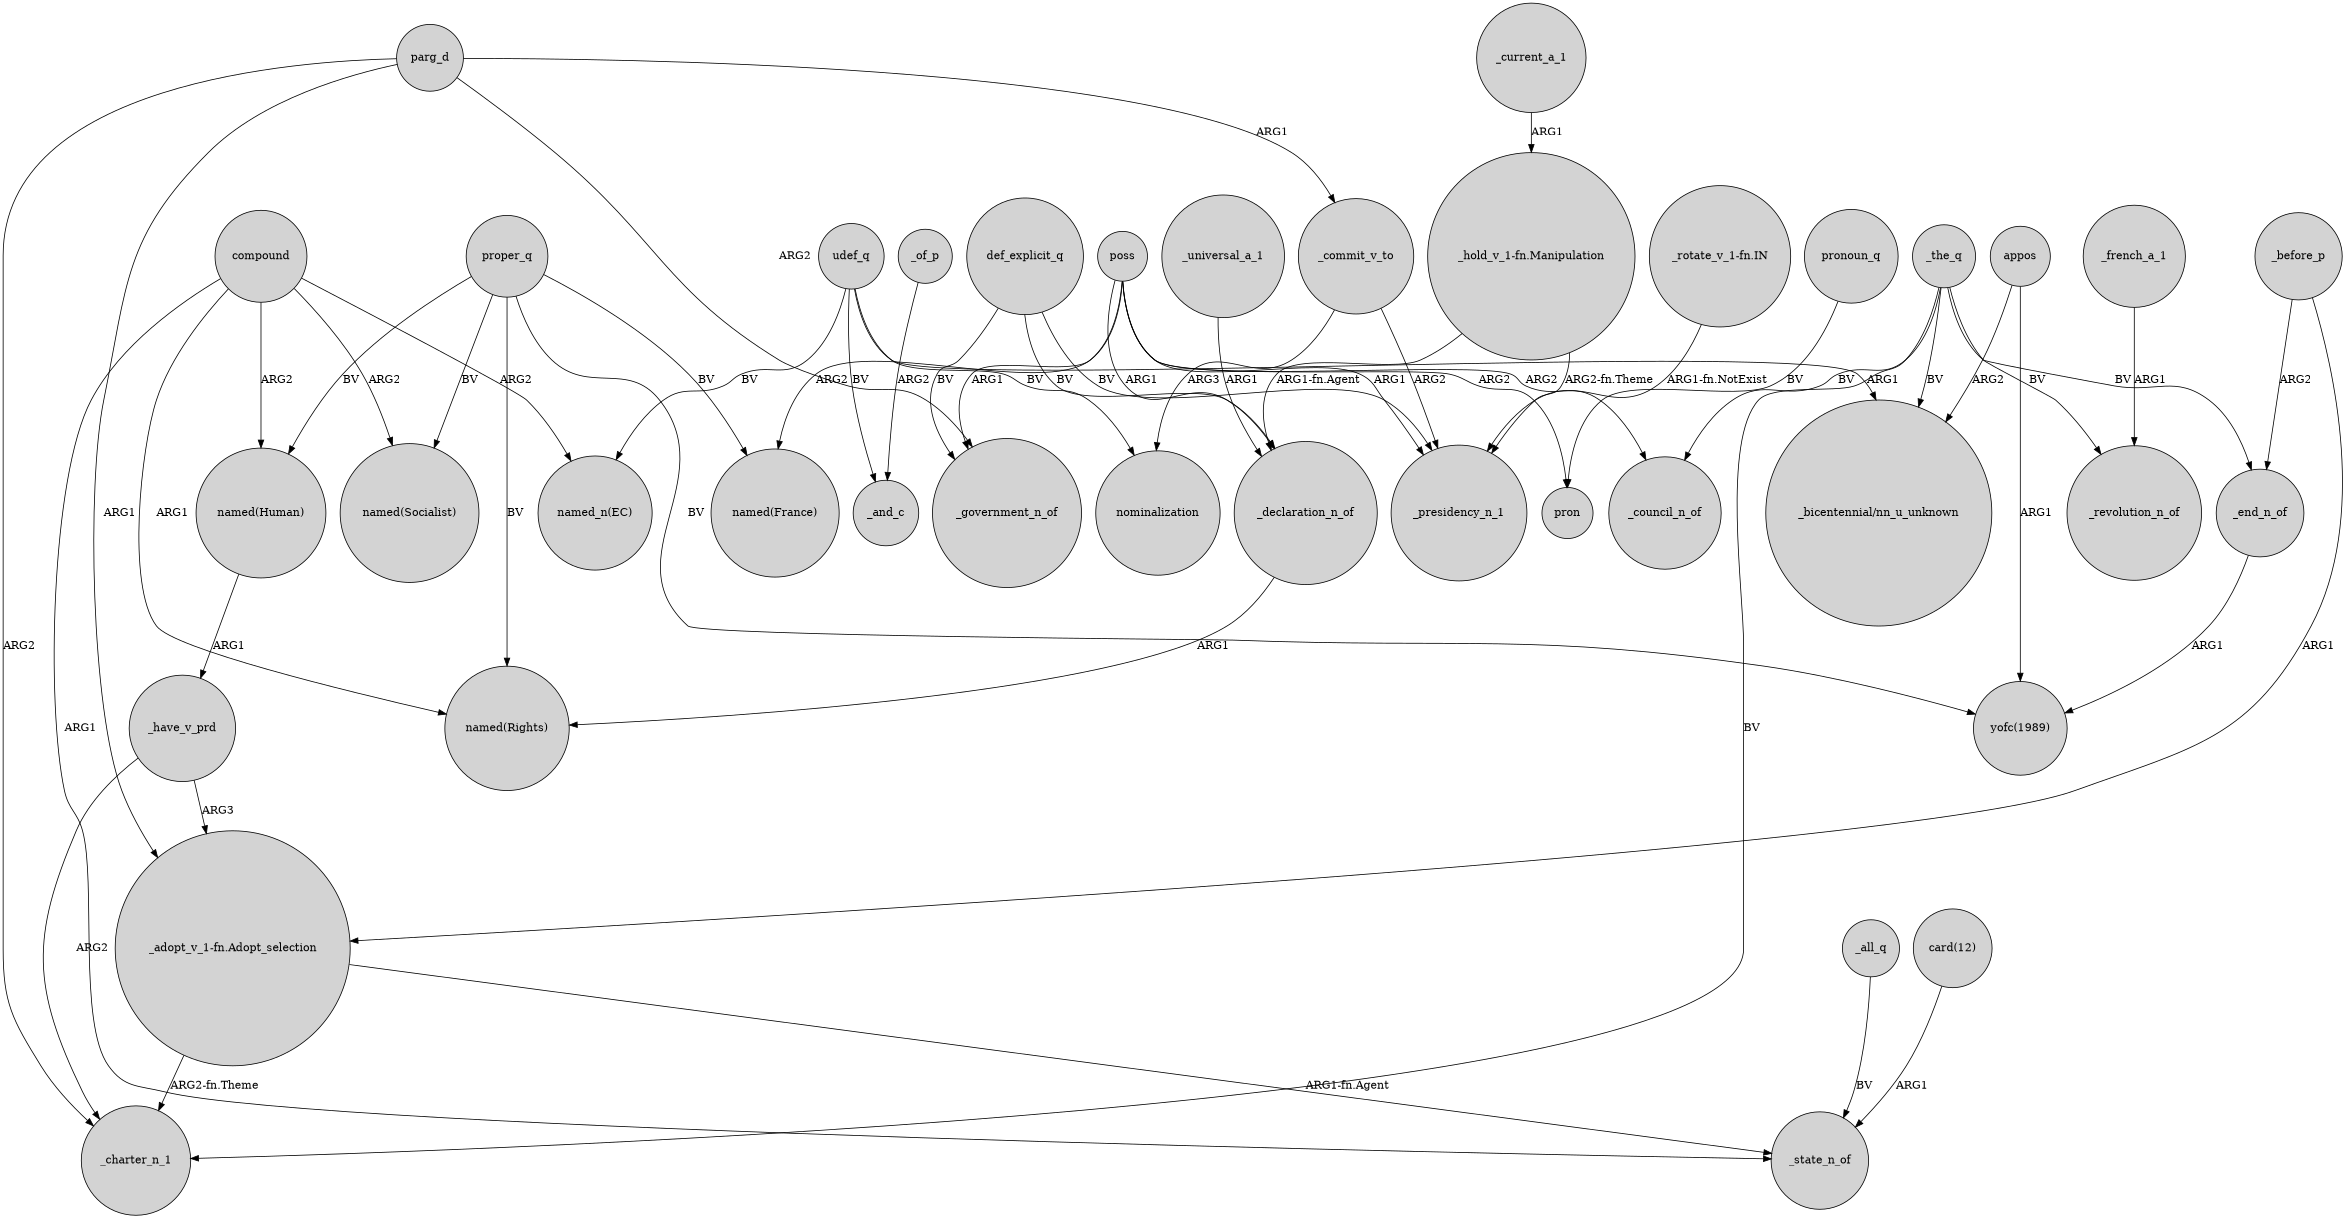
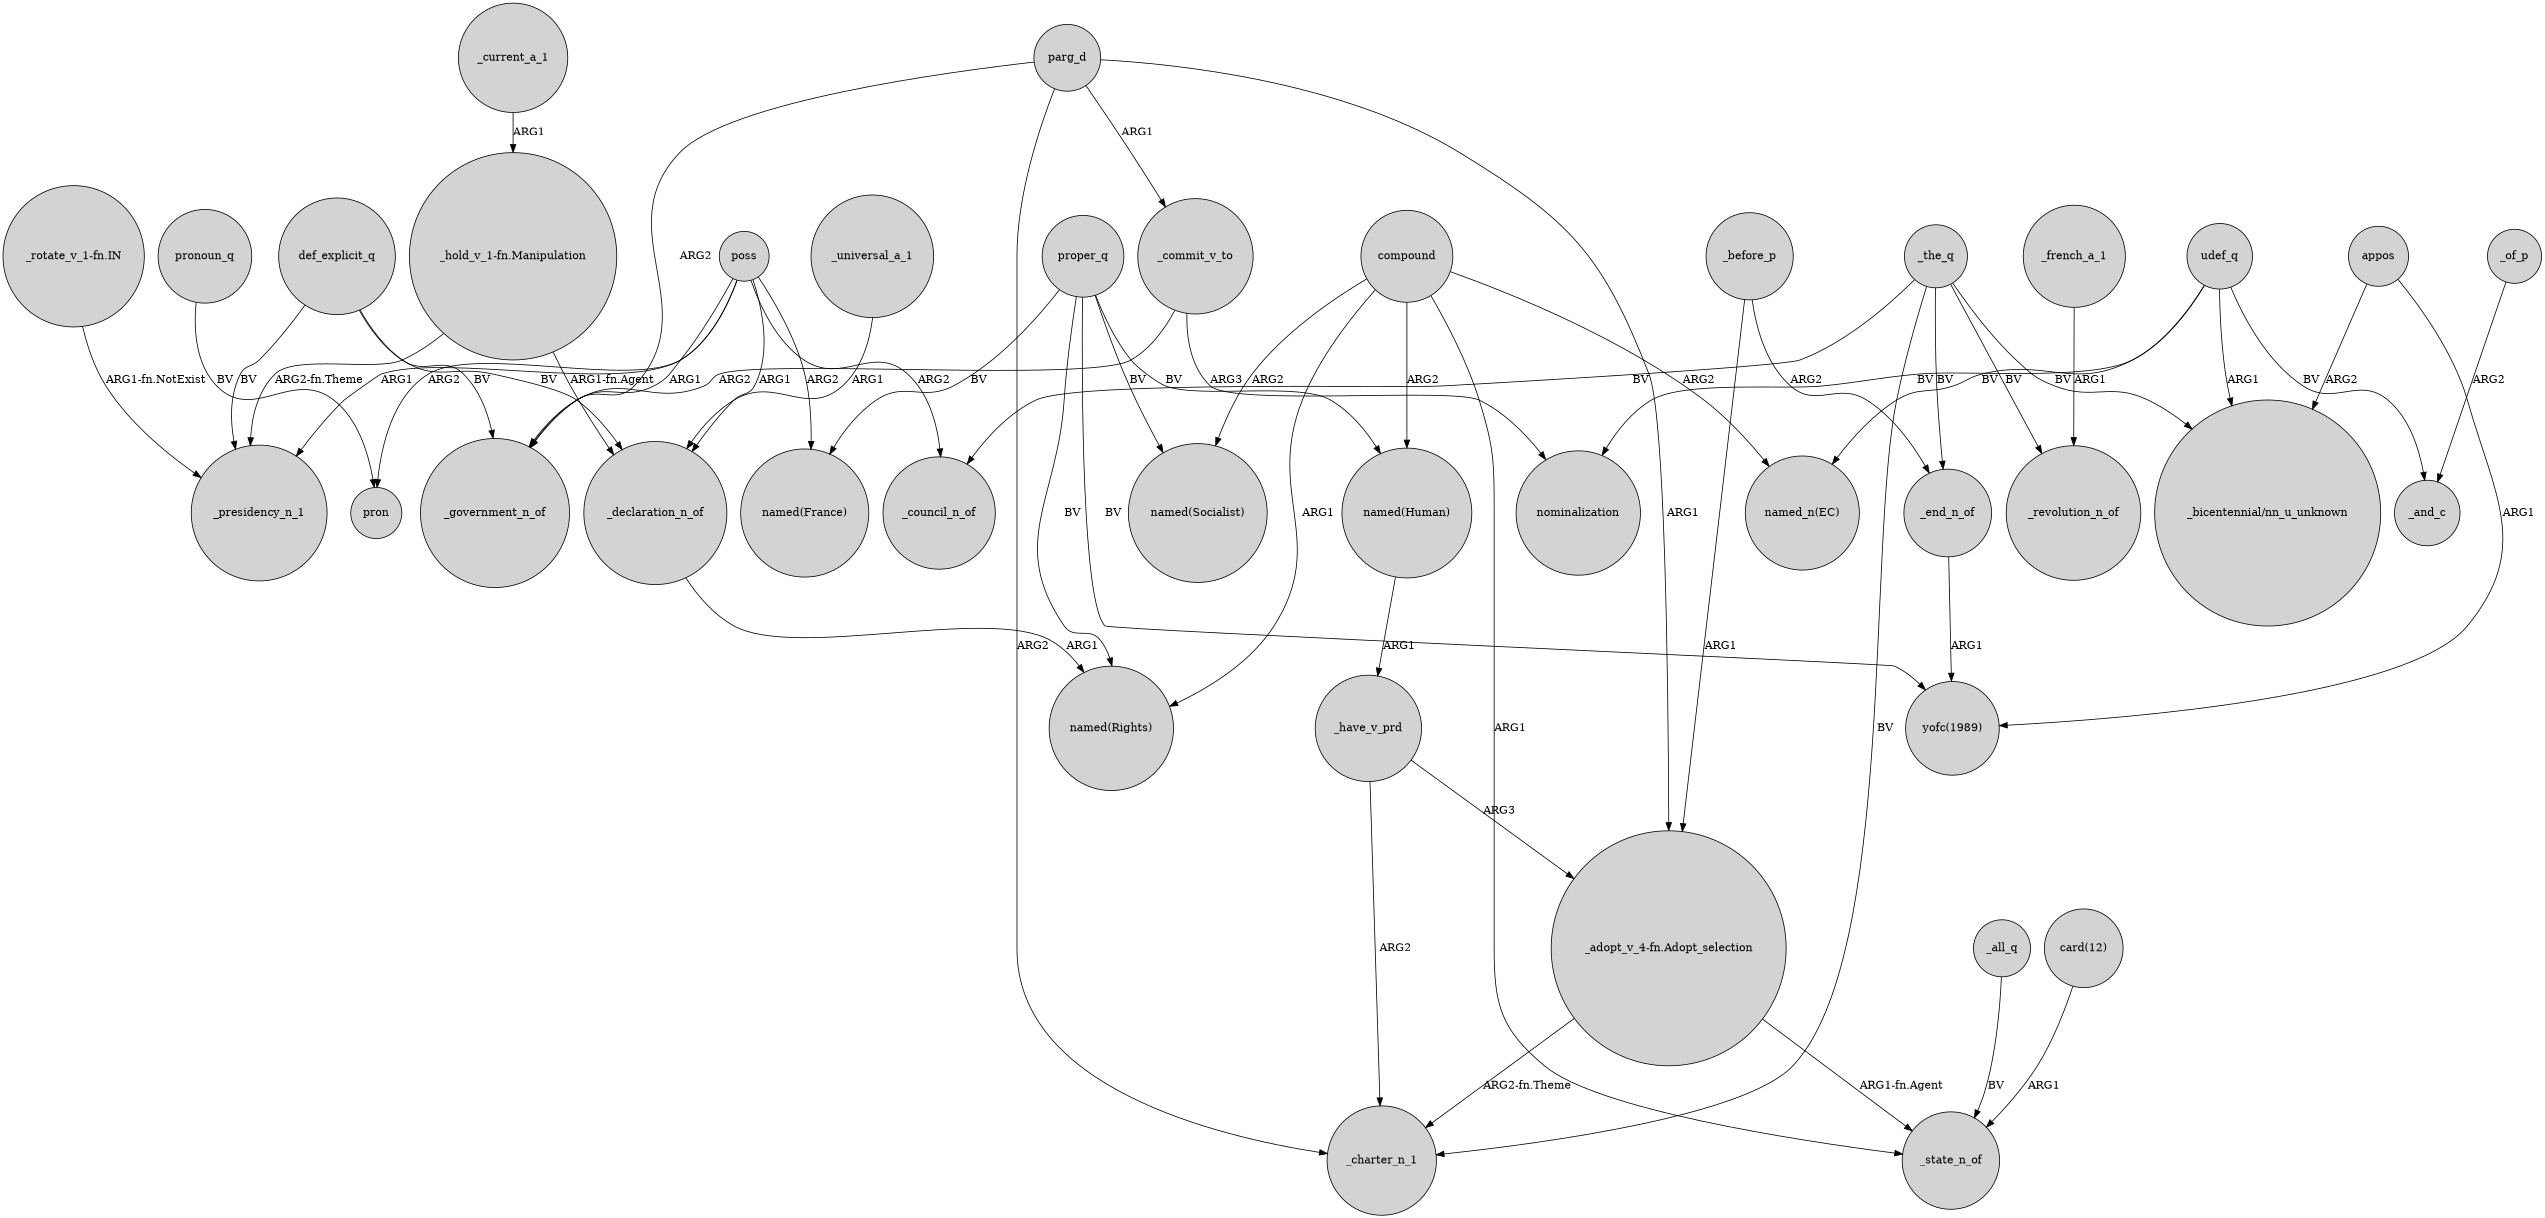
edge "_commit_v_to" -> "_presidency_n_1": now "_commit_v_to" -> "_government_n_of"
node "_adopt_v_1-fn.Adopt_selection": label "_adopt_v_1-fn.Adopt_selection" -> "_adopt_v_4-fn.Adopt_selection"
